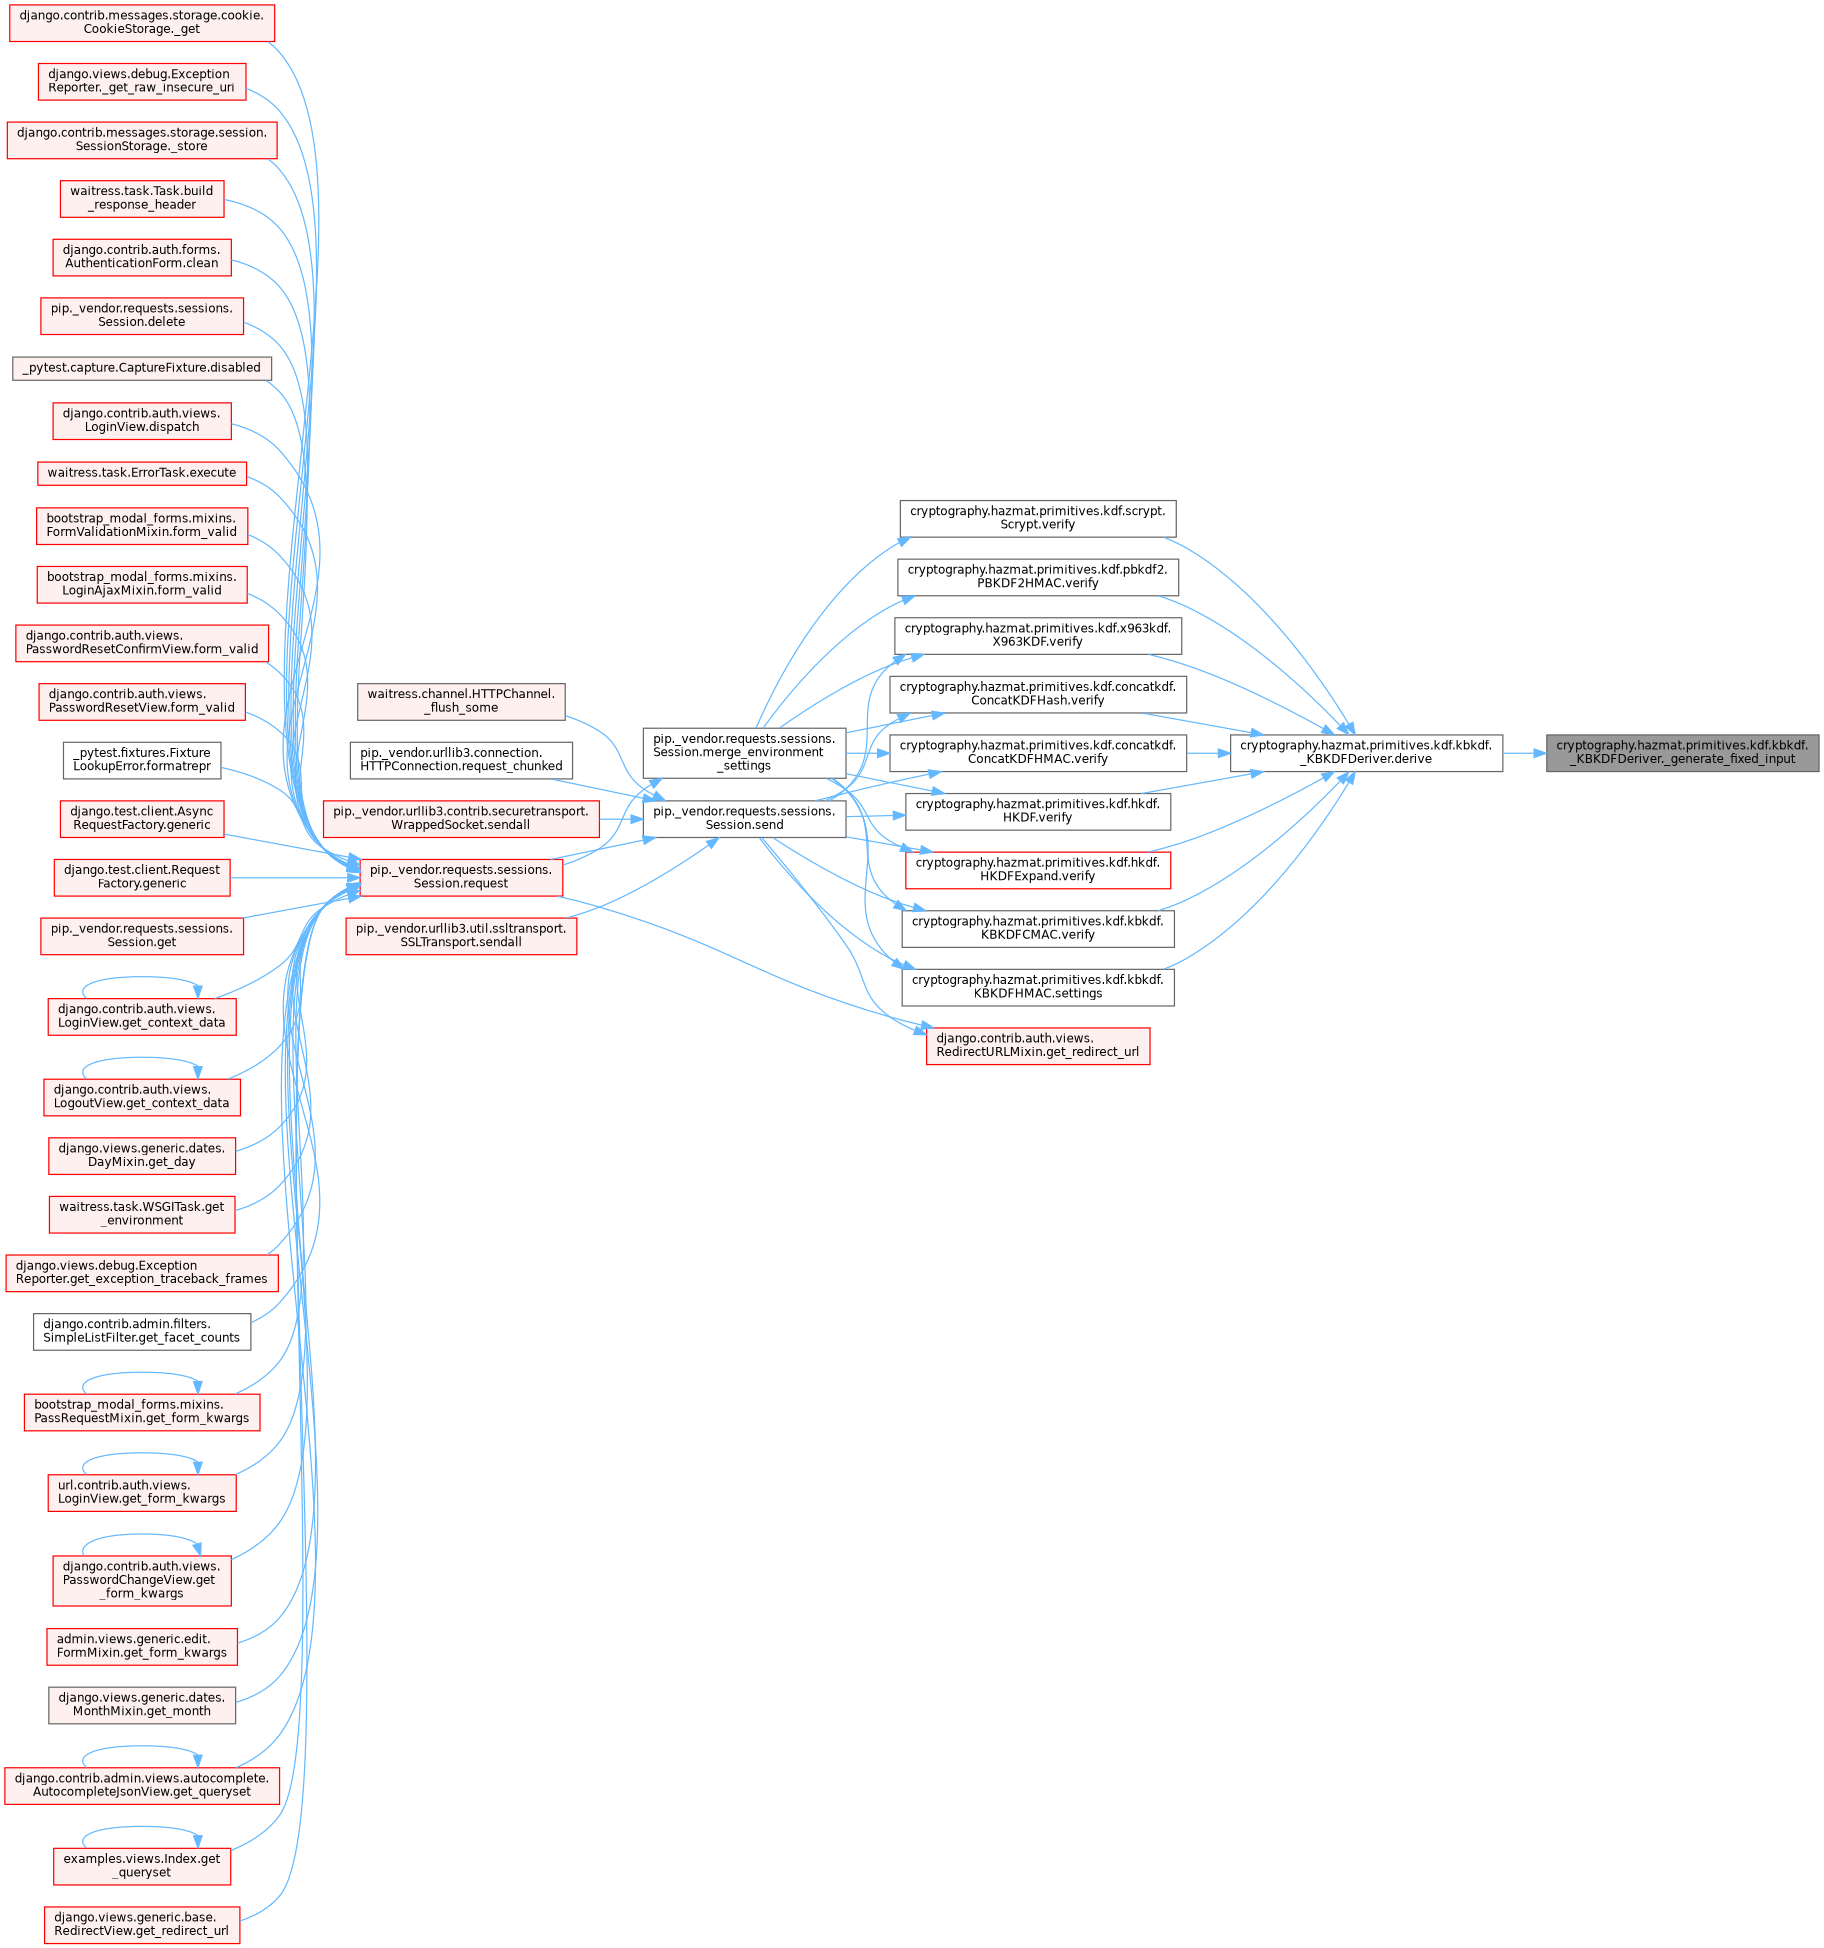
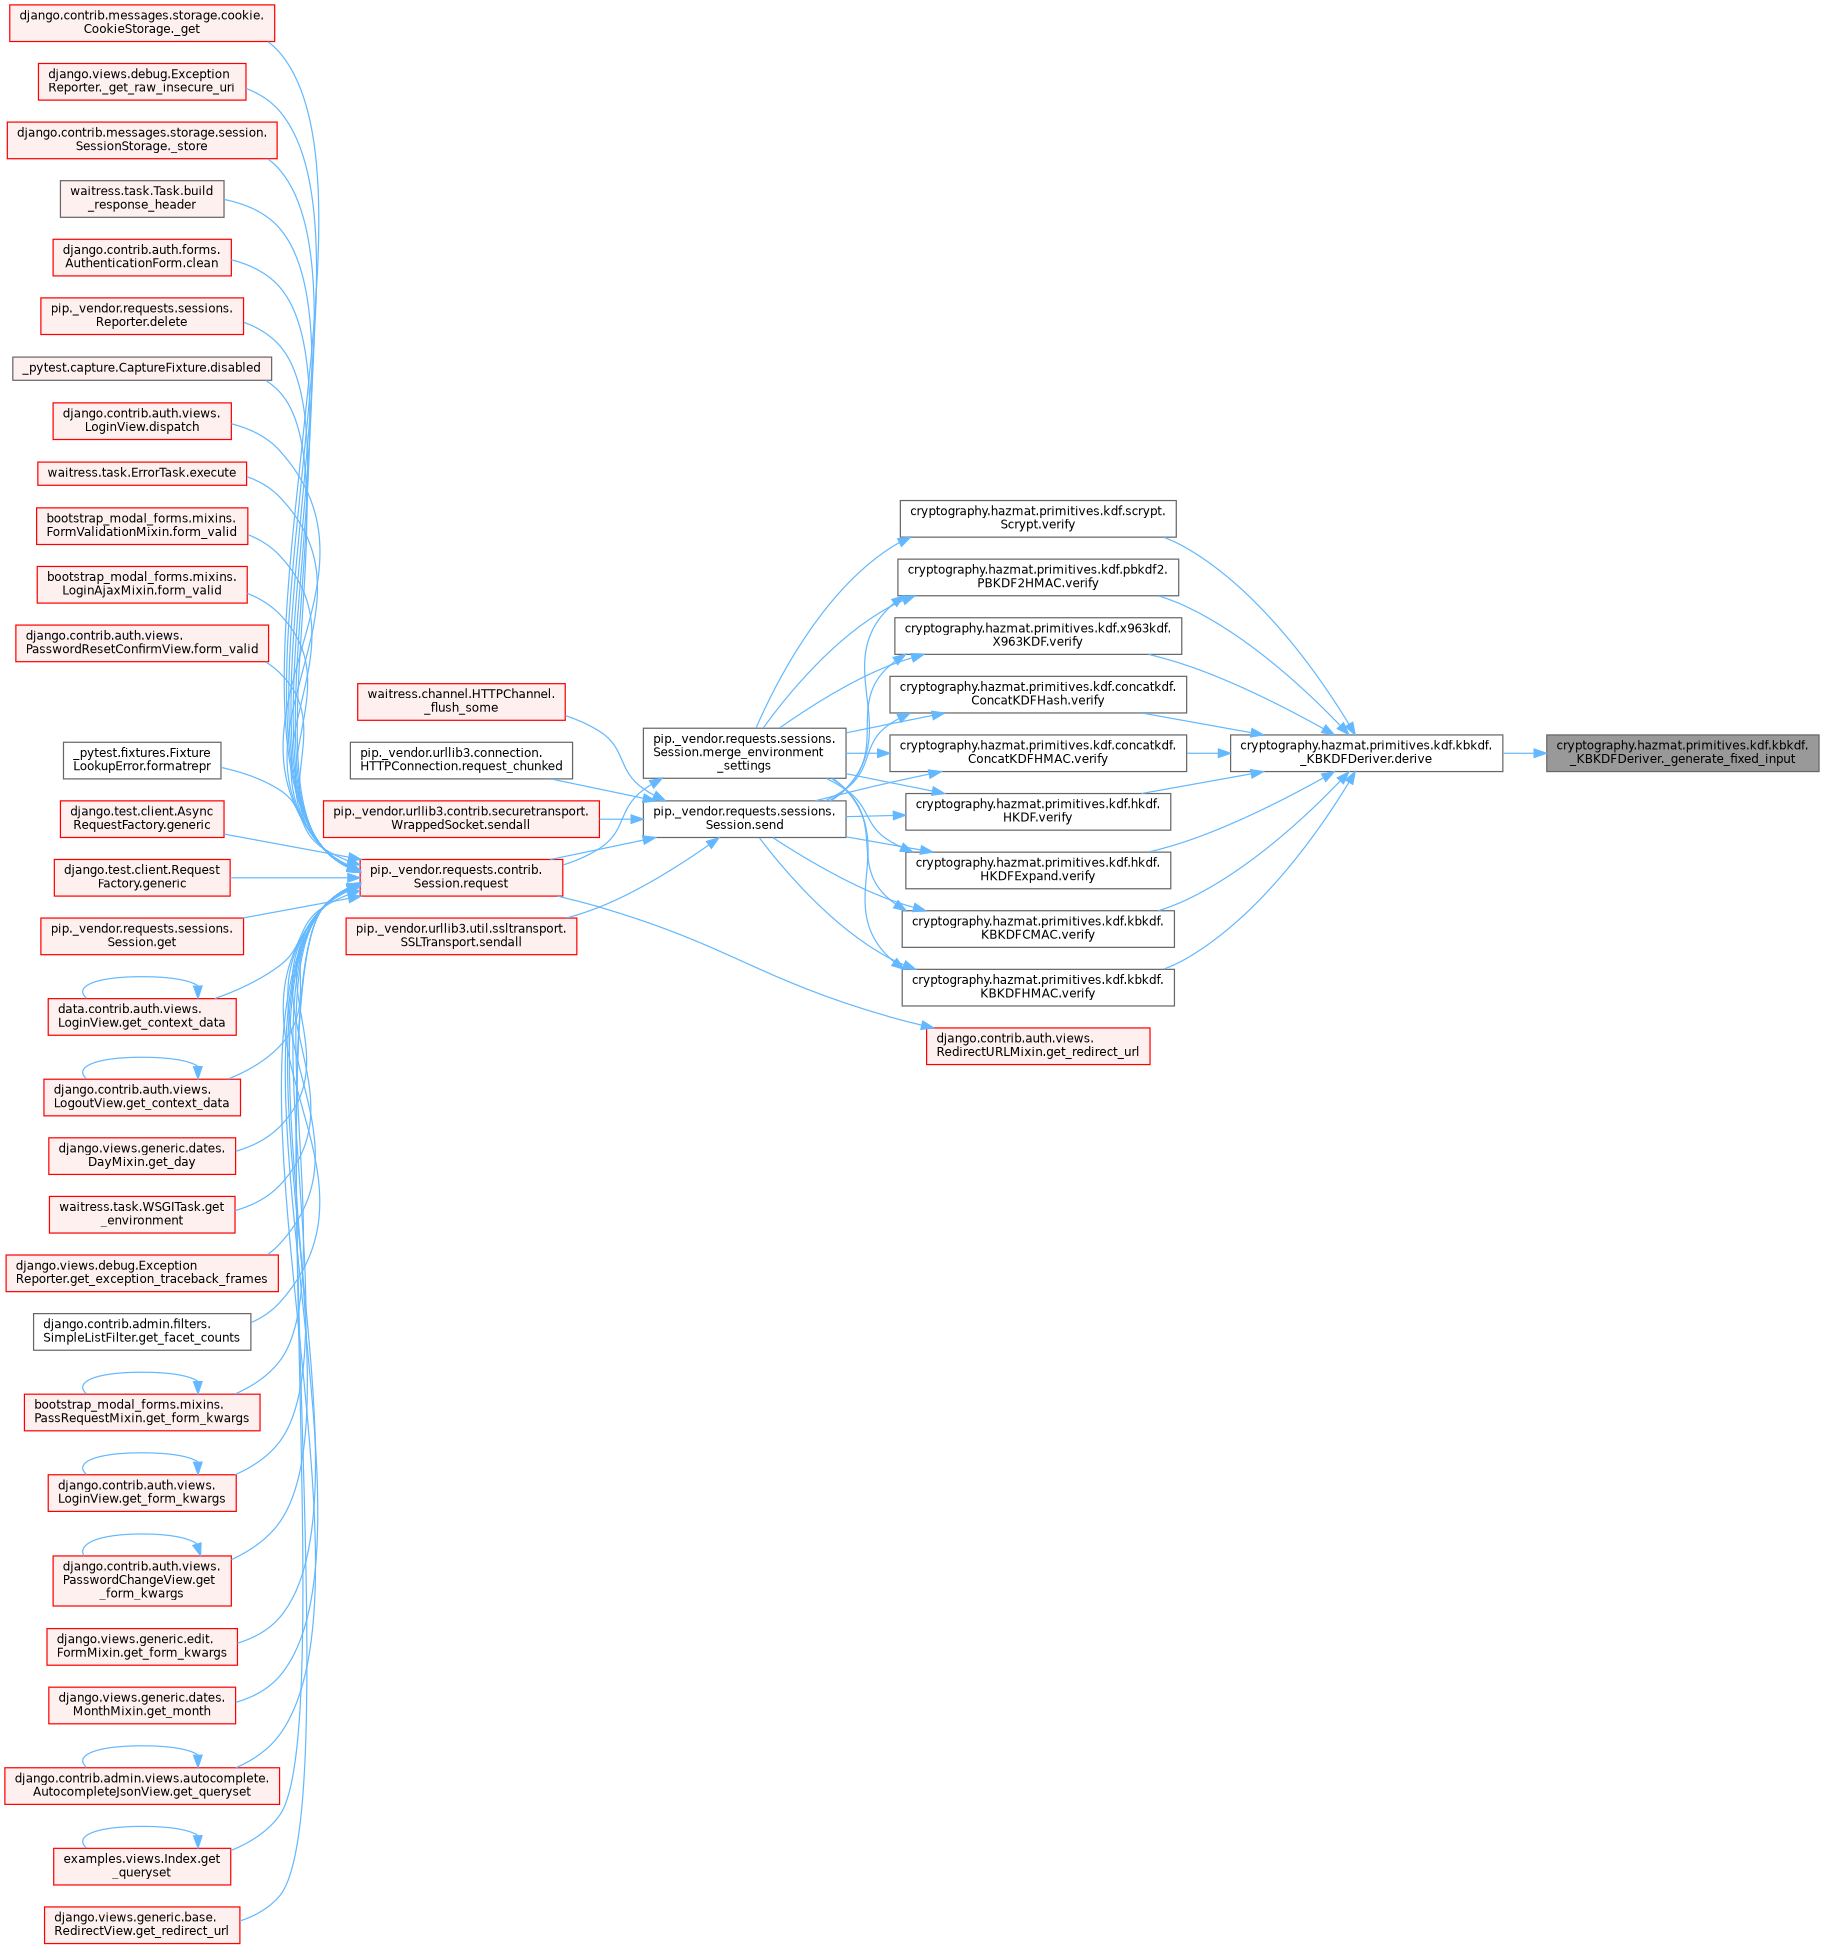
node "waitress.task.Task.build _response_header": color red -> grey40
node "pip._vendor.requests.sessions. Session.delete": label "pip._vendor.requests.sessions. Session.delete" -> "pip._vendor.requests.sessions. Reporter.delete"
node "django.contrib.auth.views. PasswordResetView.form_valid": removed
node "waitress.channel.HTTPChannel. _flush_some": color grey40 -> red
node "cryptography.hazmat.primitives.kdf.hkdf. HKDFExpand.verify": color red -> grey40
node "pip._vendor.requests.sessions. Session.request": label "pip._vendor.requests.sessions. Session.request" -> "pip._vendor.requests.contrib. Session.request"
edge "pip._vendor.requests.sessions. Session.send" -> "django.contrib.auth.views. RedirectURLMixin.get_redirect_url": now "pip._vendor.requests.sessions. Session.send" -> "cryptography.hazmat.primitives.kdf.pbkdf2. PBKDF2HMAC.verify"
node "cryptography.hazmat.primitives.kdf.kbkdf. KBKDFHMAC.settings": label "cryptography.hazmat.primitives.kdf.kbkdf. KBKDFHMAC.settings" -> "cryptography.hazmat.primitives.kdf.kbkdf. KBKDFHMAC.verify"
node "django.contrib.auth.views. LoginView.get_context_data": label "django.contrib.auth.views. LoginView.get_context_data" -> "data.contrib.auth.views. LoginView.get_context_data"
node "url.contrib.auth.views. LoginView.get_form_kwargs": label "url.contrib.auth.views. LoginView.get_form_kwargs" -> "django.contrib.auth.views. LoginView.get_form_kwargs"
node "admin.views.generic.edit. FormMixin.get_form_kwargs": label "admin.views.generic.edit. FormMixin.get_form_kwargs" -> "django.views.generic.edit. FormMixin.get_form_kwargs"
node "django.views.generic.dates. MonthMixin.get_month": color grey40 -> red
